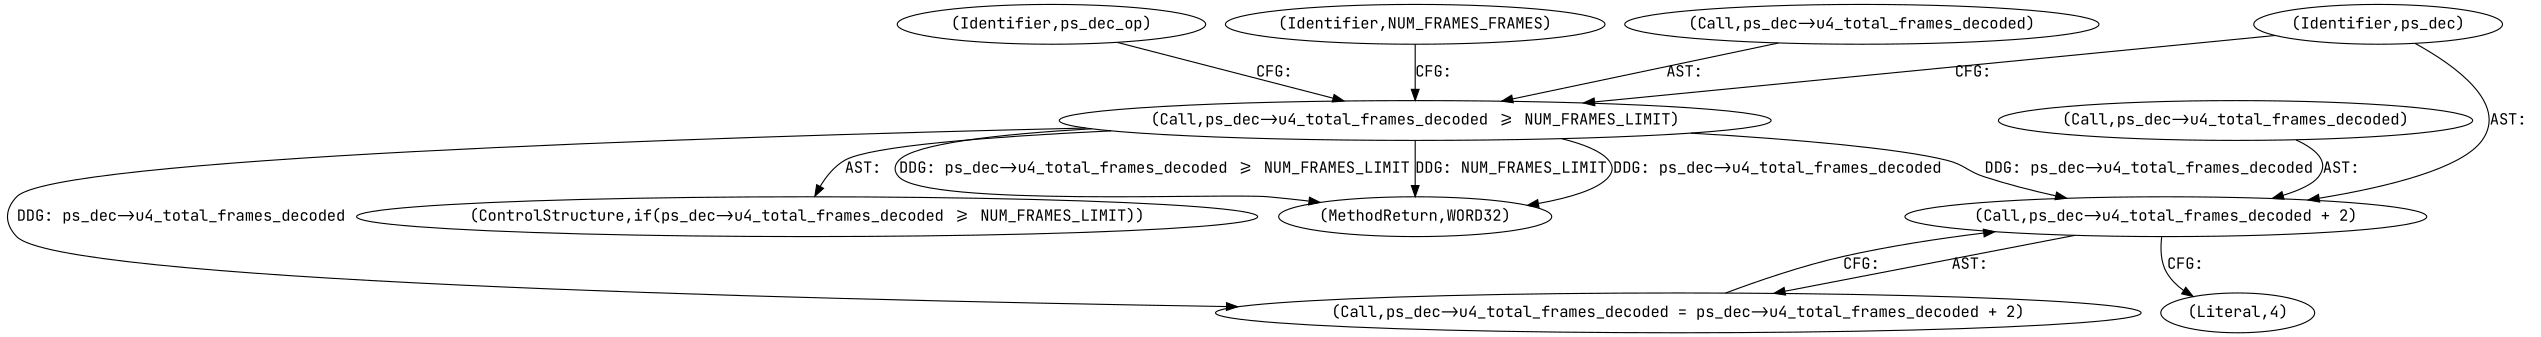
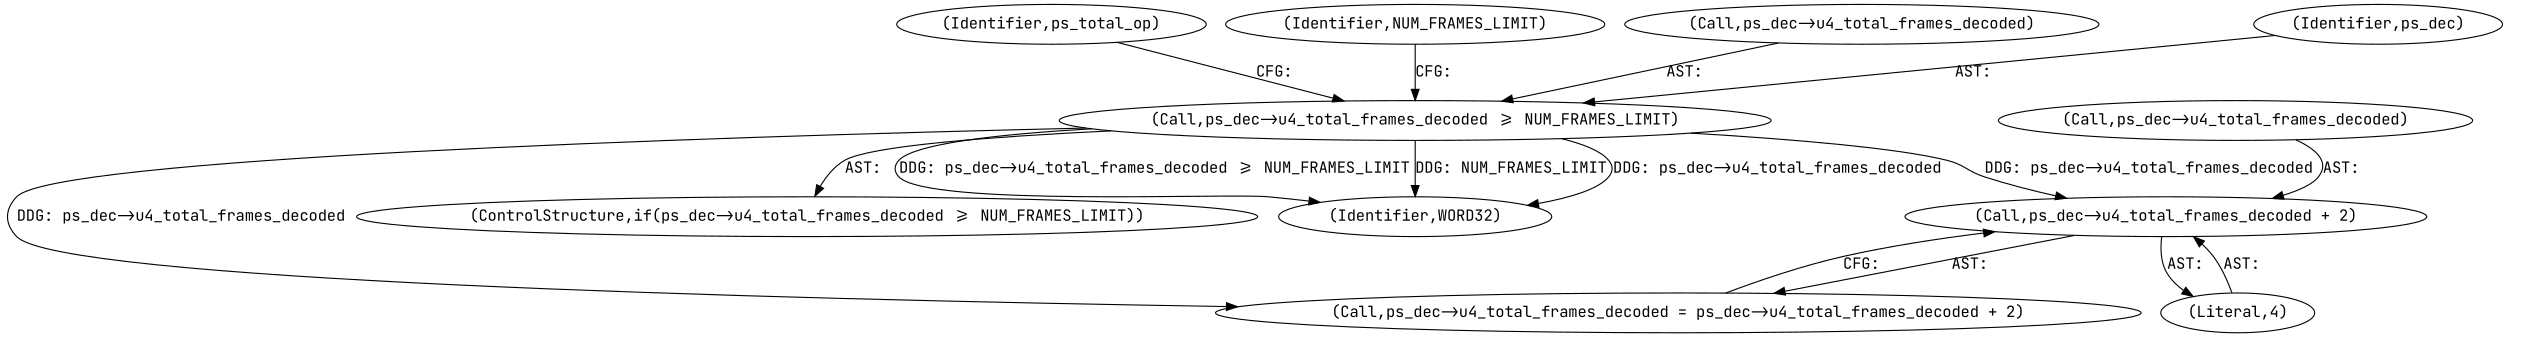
node "(Identifier,ps_dec_op)": label "(Identifier,ps_dec_op)" -> "(Identifier,ps_total_op)"
node "(Identifier,NUM_FRAMES_FRAMES)": label "(Identifier,NUM_FRAMES_FRAMES)" -> "(Identifier,NUM_FRAMES_LIMIT)"
edge "(Identifier,ps_dec)" -> "(Call,ps_dec->u4_total_frames_decoded >= NUM_FRAMES_LIMIT)": label "CFG: " -> "AST: "
edge "(Identifier,ps_dec)" -> "(Call,ps_dec->u4_total_frames_decoded + 2)": now "(Literal,4)" -> "(Call,ps_dec->u4_total_frames_decoded + 2)"
node "(MethodReturn,WORD32)": label "(MethodReturn,WORD32)" -> "(Identifier,WORD32)"
edge "(Call,ps_dec->u4_total_frames_decoded + 2)" -> "(Literal,4)": label "CFG: " -> "AST: "
